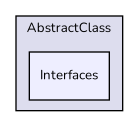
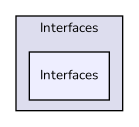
cluster "AbstractClass": label "AbstractClass" -> "Interfaces"
